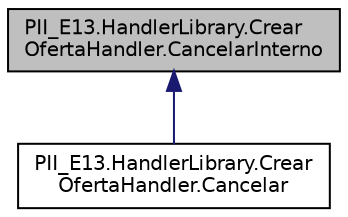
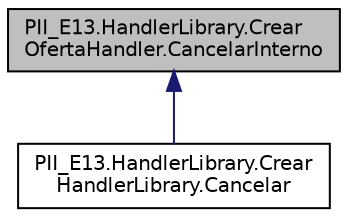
node "PII_E13.HandlerLibrary.Crear OfertaHandler.Cancelar": label "PII_E13.HandlerLibrary.Crear OfertaHandler.Cancelar" -> "PII_E13.HandlerLibrary.Crear HandlerLibrary.Cancelar"
